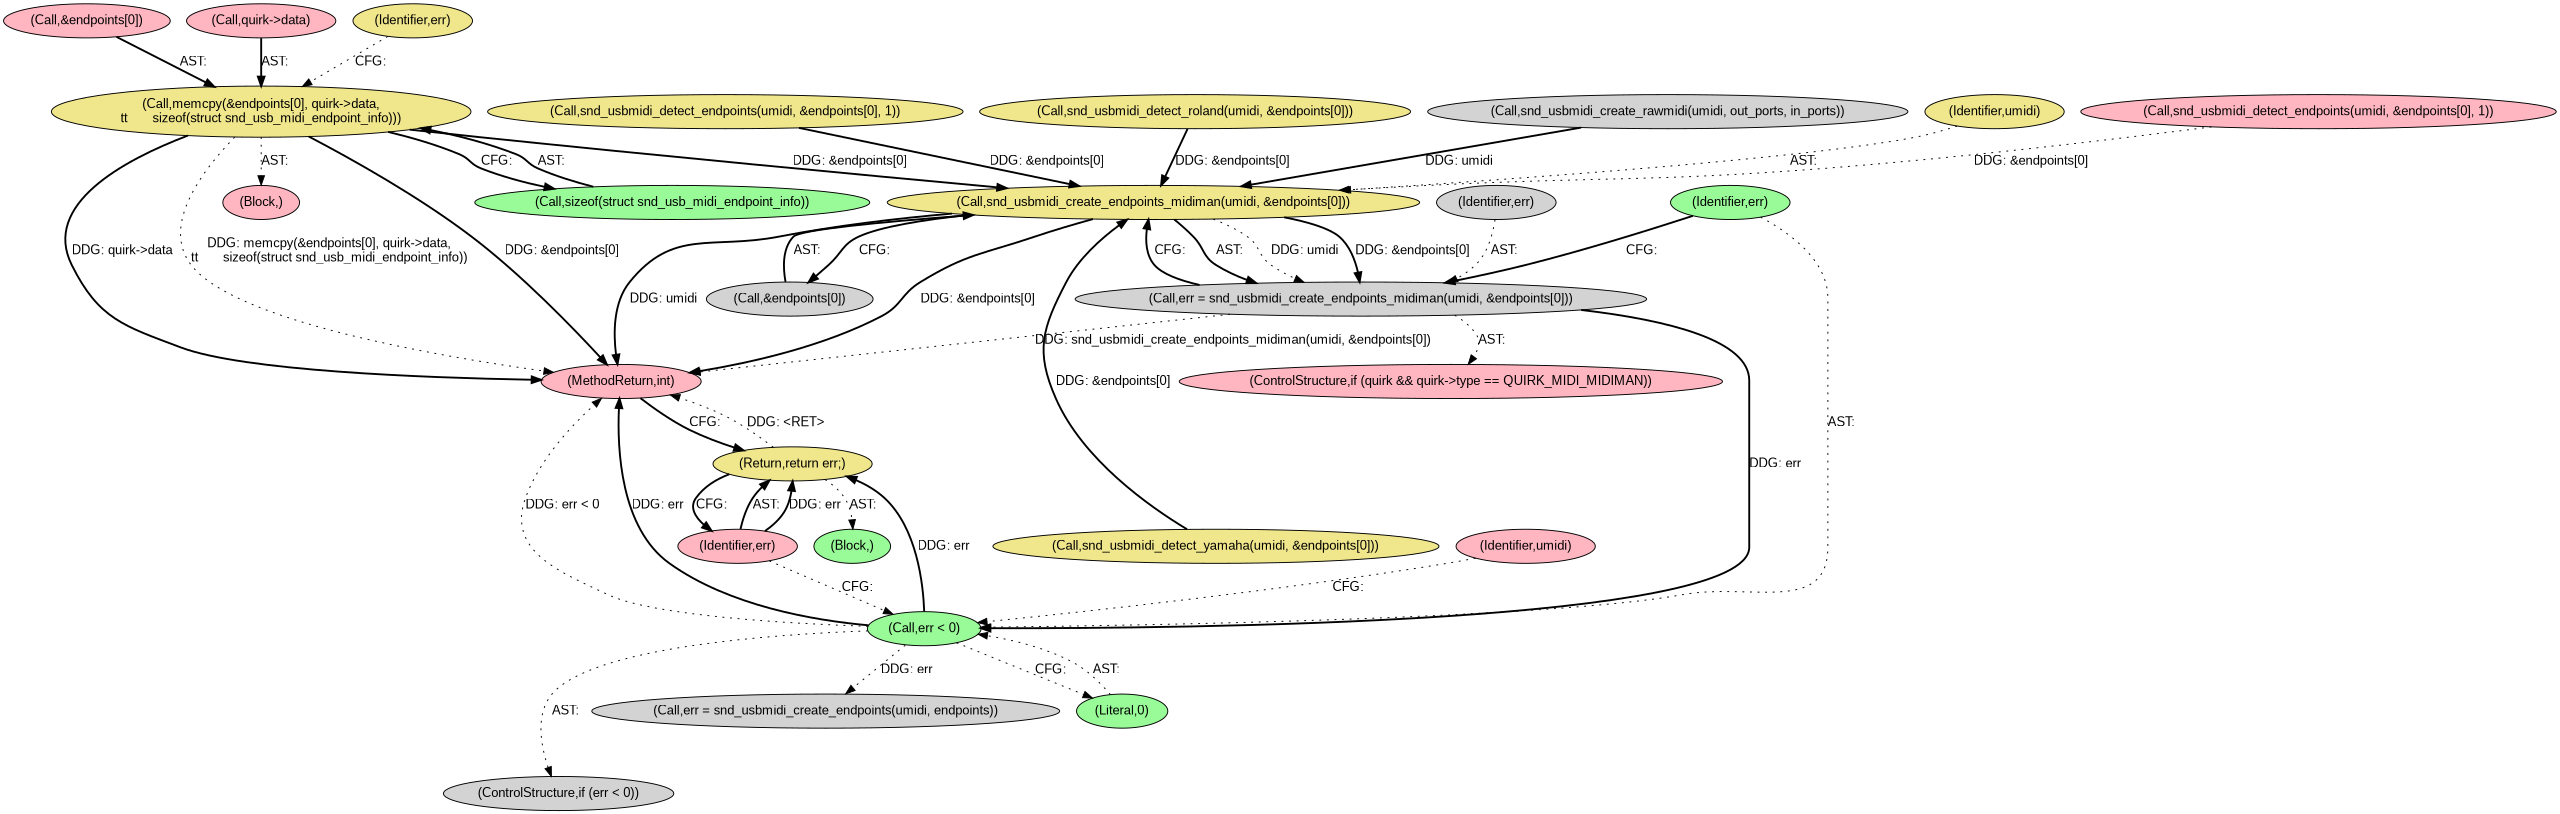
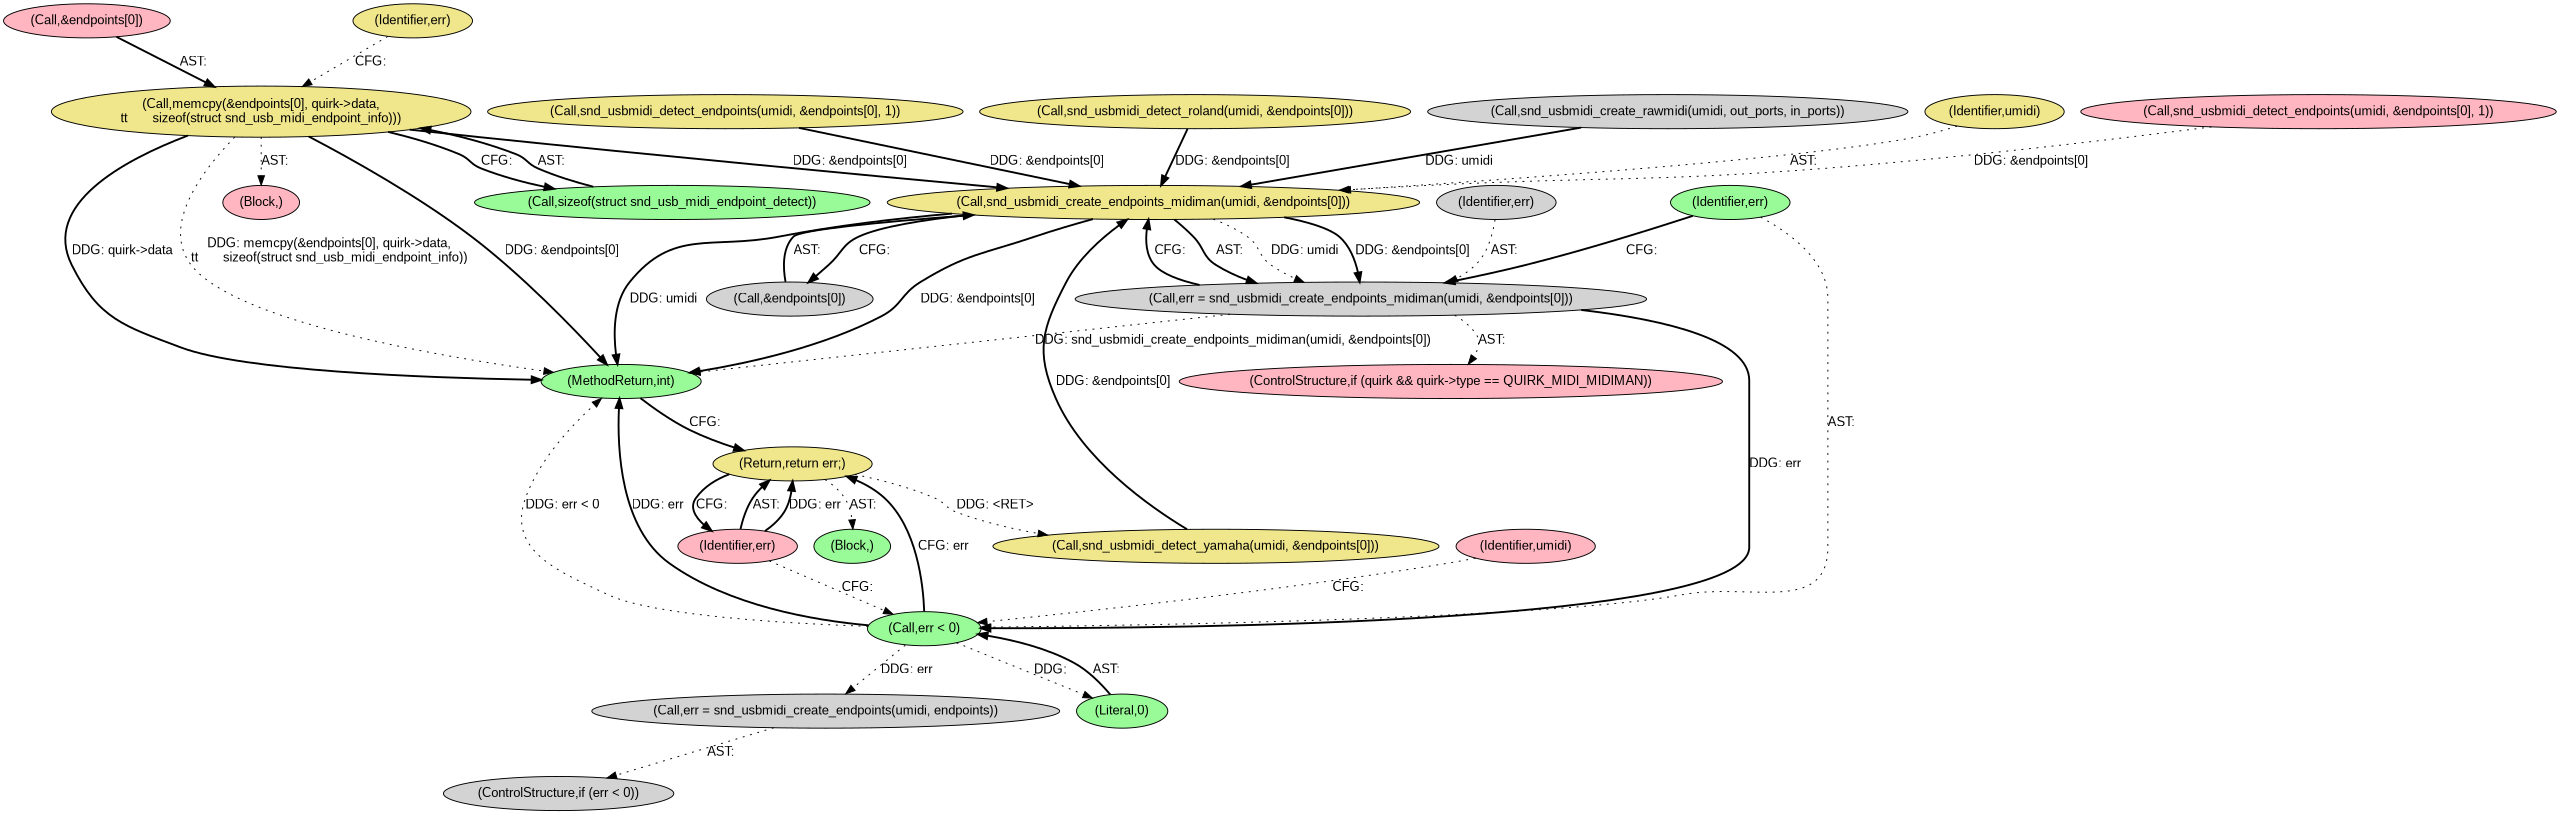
node "(Call,quirk->data)": removed
node "(Call,sizeof(struct snd_usb_midi_endpoint_info))": label "(Call,sizeof(struct snd_usb_midi_endpoint_info))" -> "(Call,sizeof(struct snd_usb_midi_endpoint_detect))"
node "(MethodReturn,int)": fillcolor lightpink -> palegreen
edge "(Return,return err;)" -> "(MethodReturn,int)": now "(Return,return err;)" -> "(Call,snd_usbmidi_detect_yamaha(umidi, &endpoints[0]))"
edge "(Call,err < 0)" -> "(Return,return err;)": label "DDG: err" -> "CFG: err"
edge "(Call,err < 0)" -> "(ControlStructure,if (err < 0))": now "(Call,err = snd_usbmidi_create_endpoints(umidi, endpoints))" -> "(ControlStructure,if (err < 0))"
edge "(Literal,0)" -> "(Call,err < 0)": style dotted -> bold
edge "(Call,err < 0)" -> "(Literal,0)": label "CFG: " -> "DDG: "
